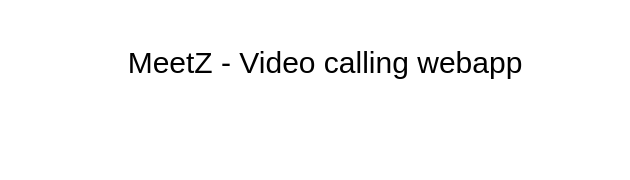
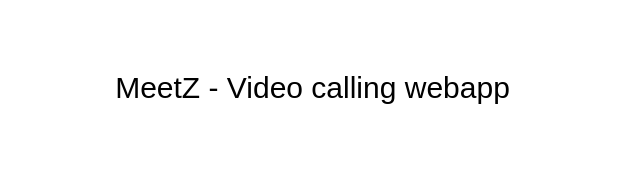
node "MeetZ - Video calling webapp": moved (326, 64) -> (314, 89)
